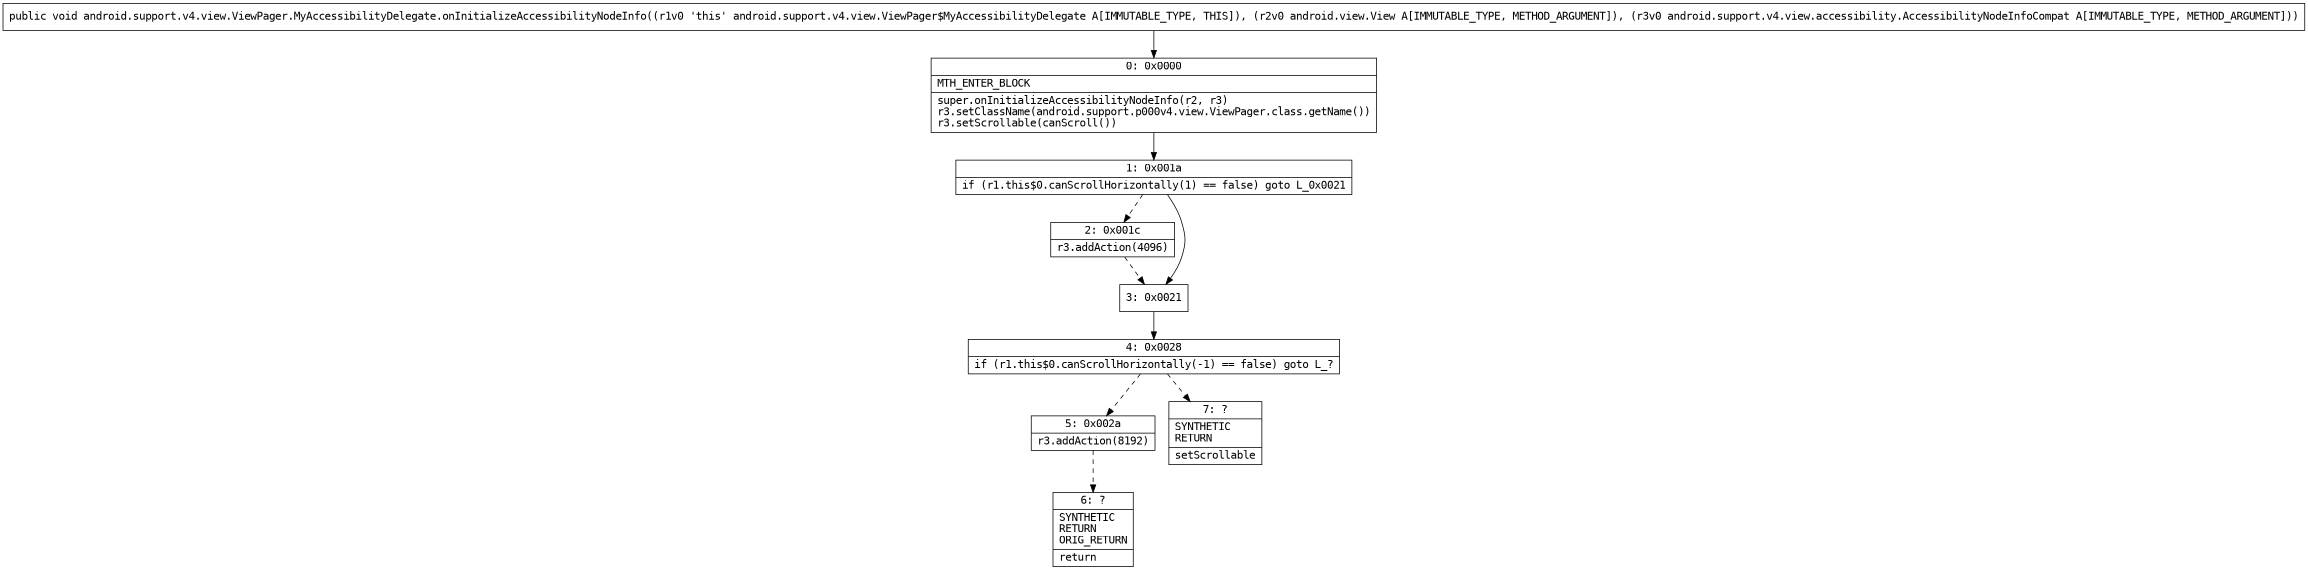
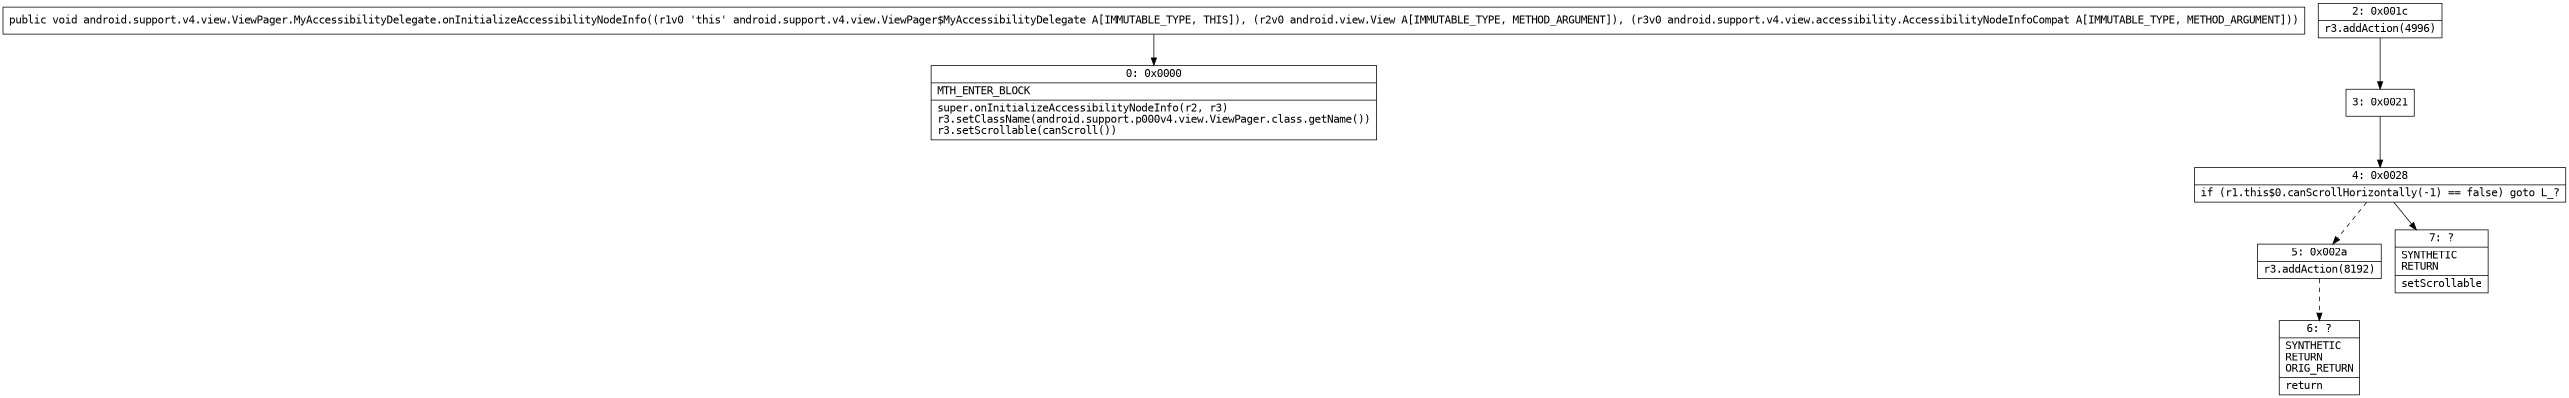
node "1: 0x001a": removed
node "2: 0x001c": text "r3.addAction(4096)" -> "r3.addAction(4996)"
edge "2: 0x001c" -> "3: 0x0021": style dashed -> solid
edge "4: 0x0028" -> "7: ?": style dashed -> solid
